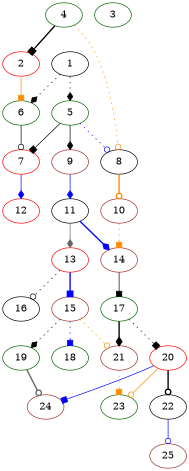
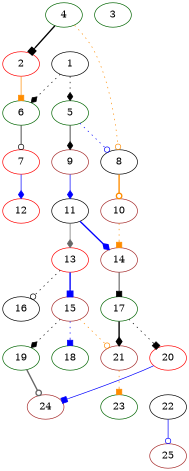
edge "5" -> "7": removed
edge "20" -> "23": removed
edge "20" -> "22": removed
